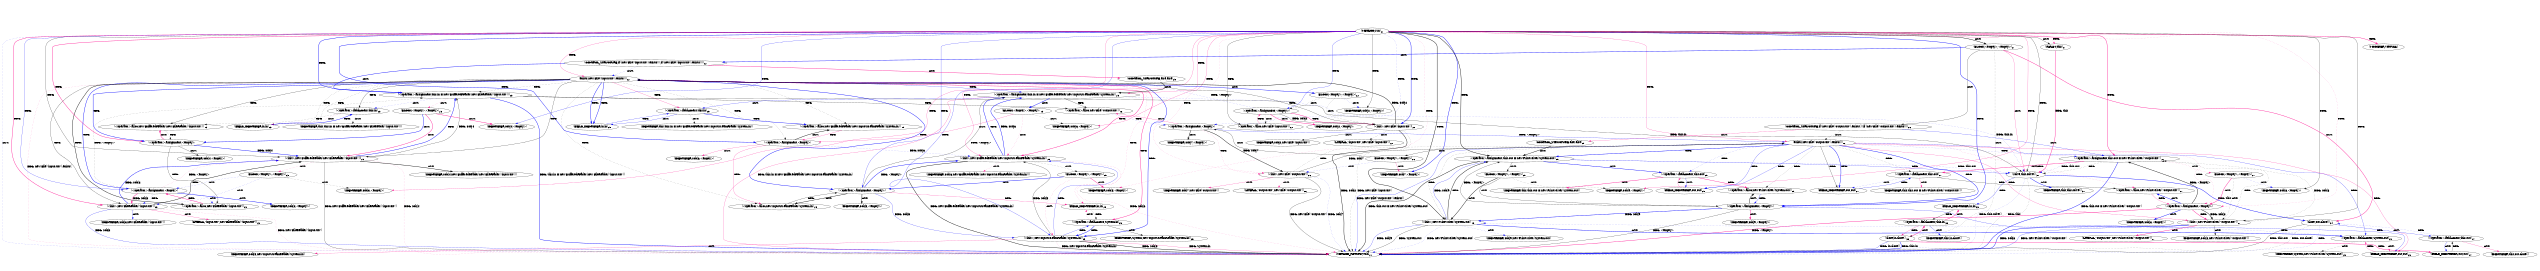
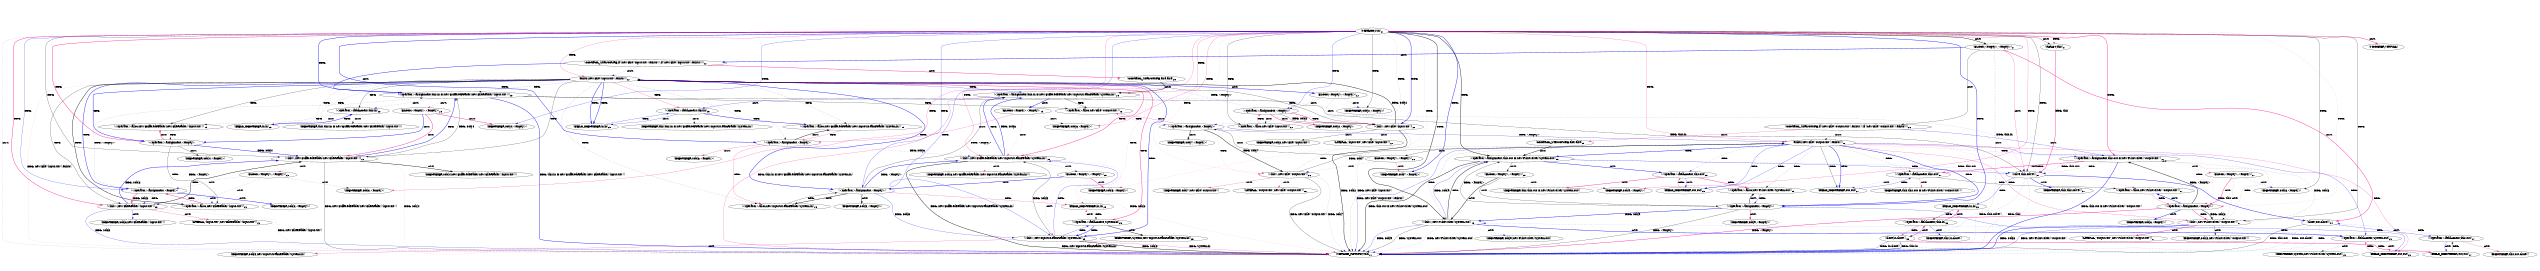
edge "(METHOD,run)" -> "(MODIFIER,VIRTUAL)": label "CFG: " -> "AST: "
edge "(<operator>.fieldAccess,System.in)" -> "(IDENTIFIER,System,new InputStreamReader(System.in))": style solid -> bold
